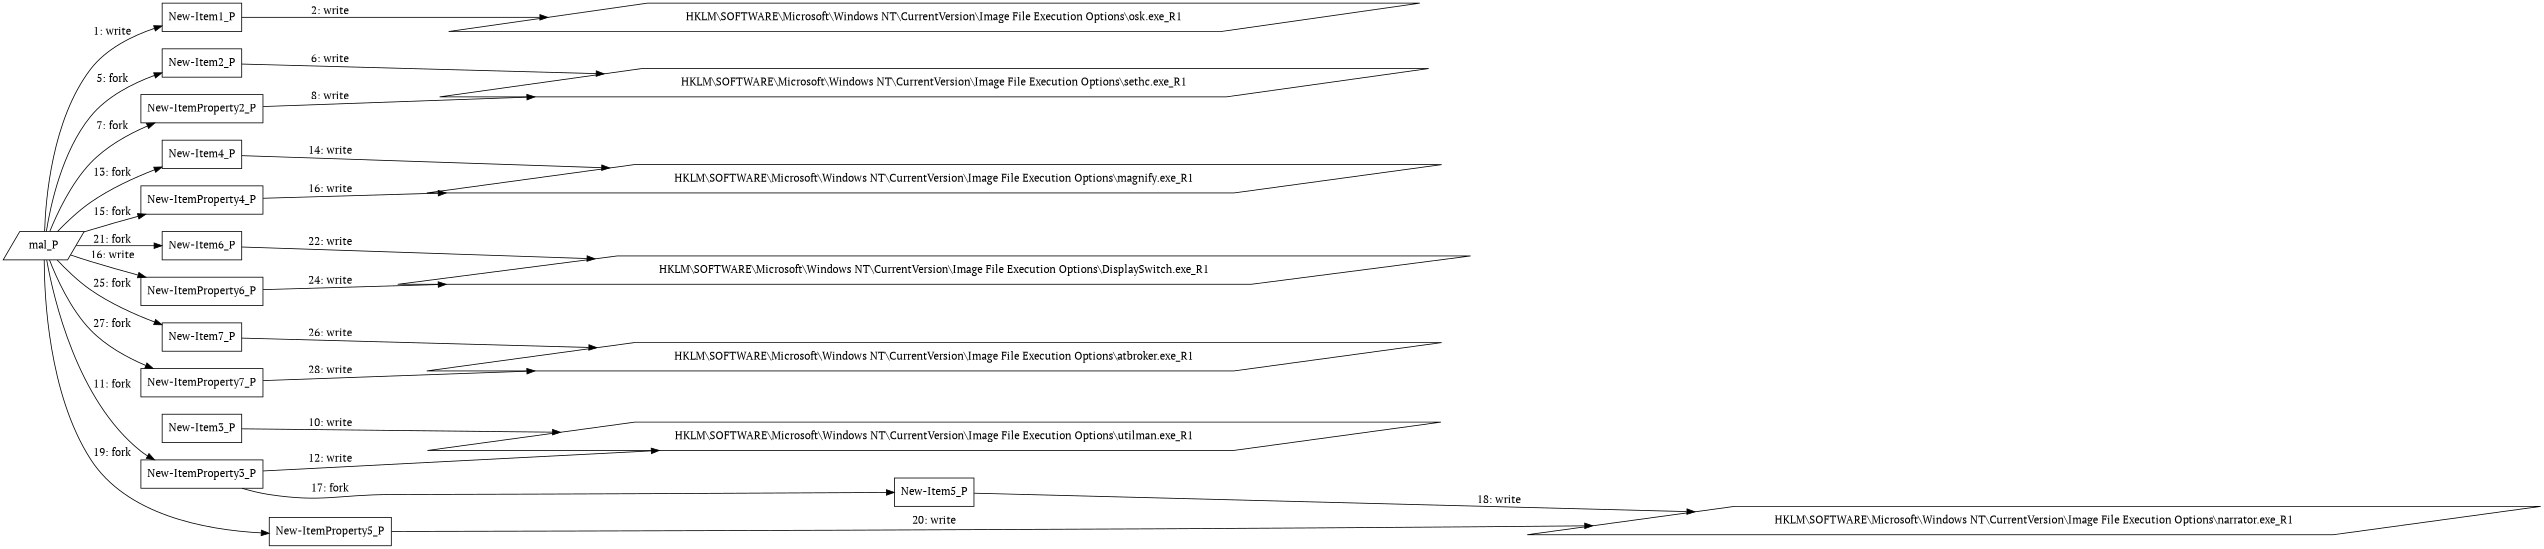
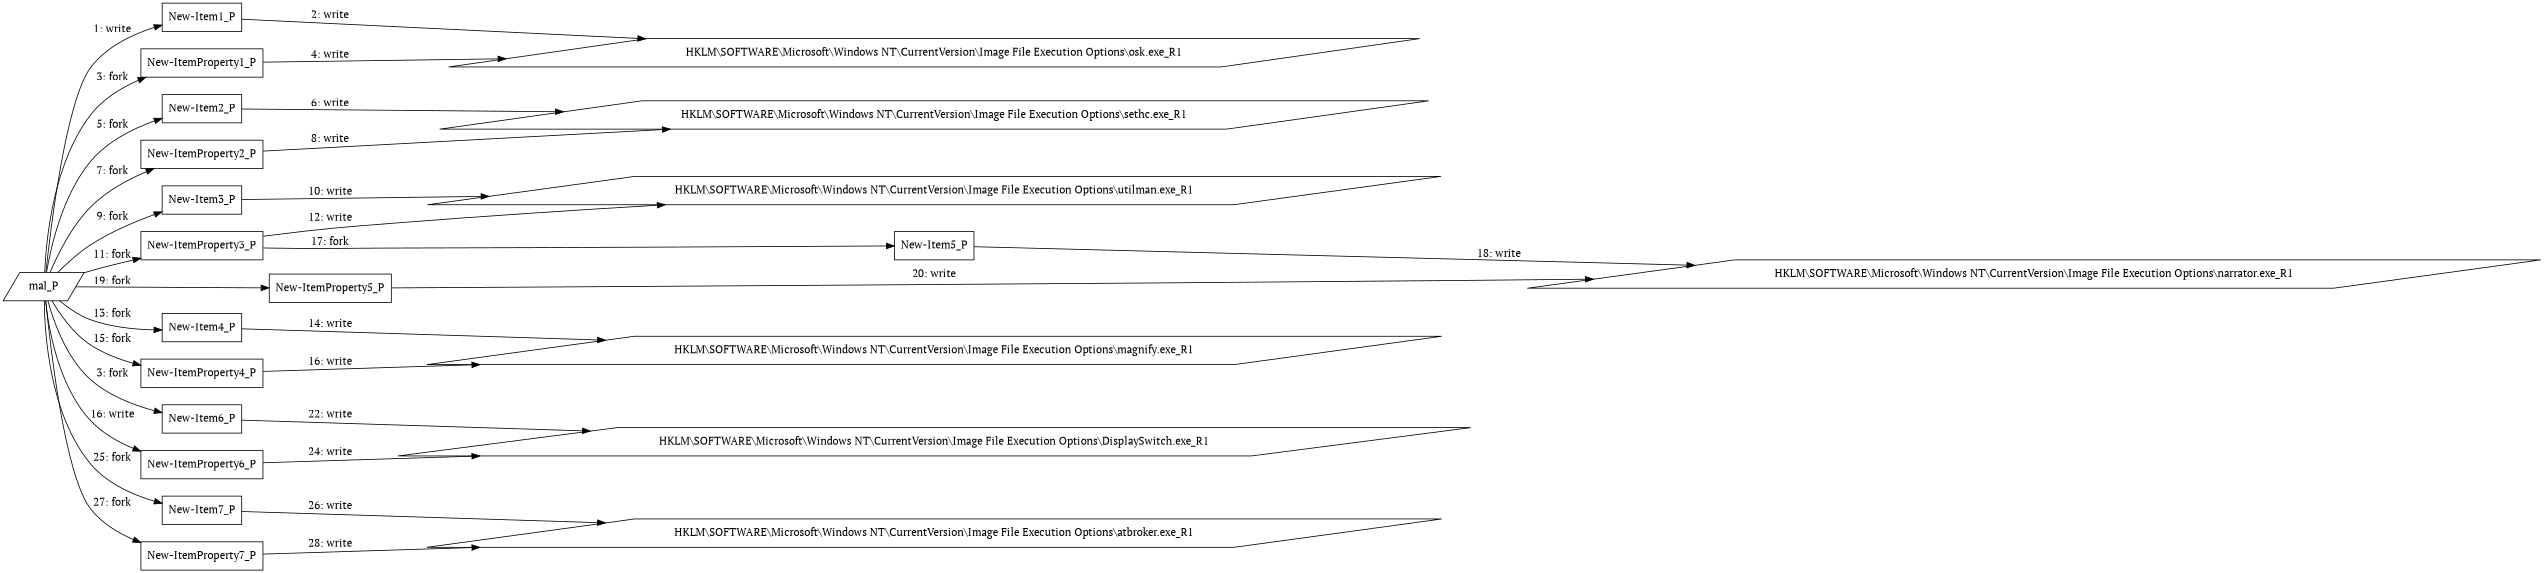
node "New-ItemProperty1_P": added
edge "mal_P" -> "New-Item3_P": added, label "9: fork"
edge "mal_P" -> "New-Item6_P": label "21: fork" -> "3: fork"
